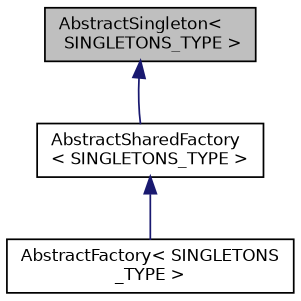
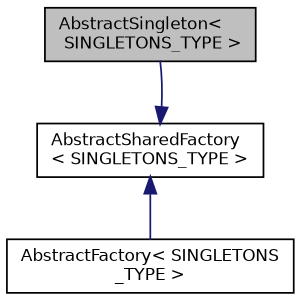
edge "AbstractSharedFactory < SINGLETONS_TYPE >" -> "AbstractSingleton< SINGLETONS_TYPE >": reversed
